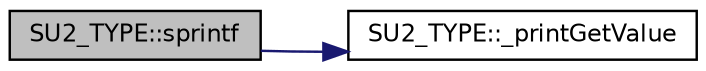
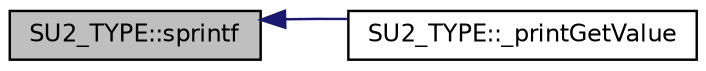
edge "SU2_TYPE::sprintf" -> "SU2_TYPE::_printGetValue": reversed
